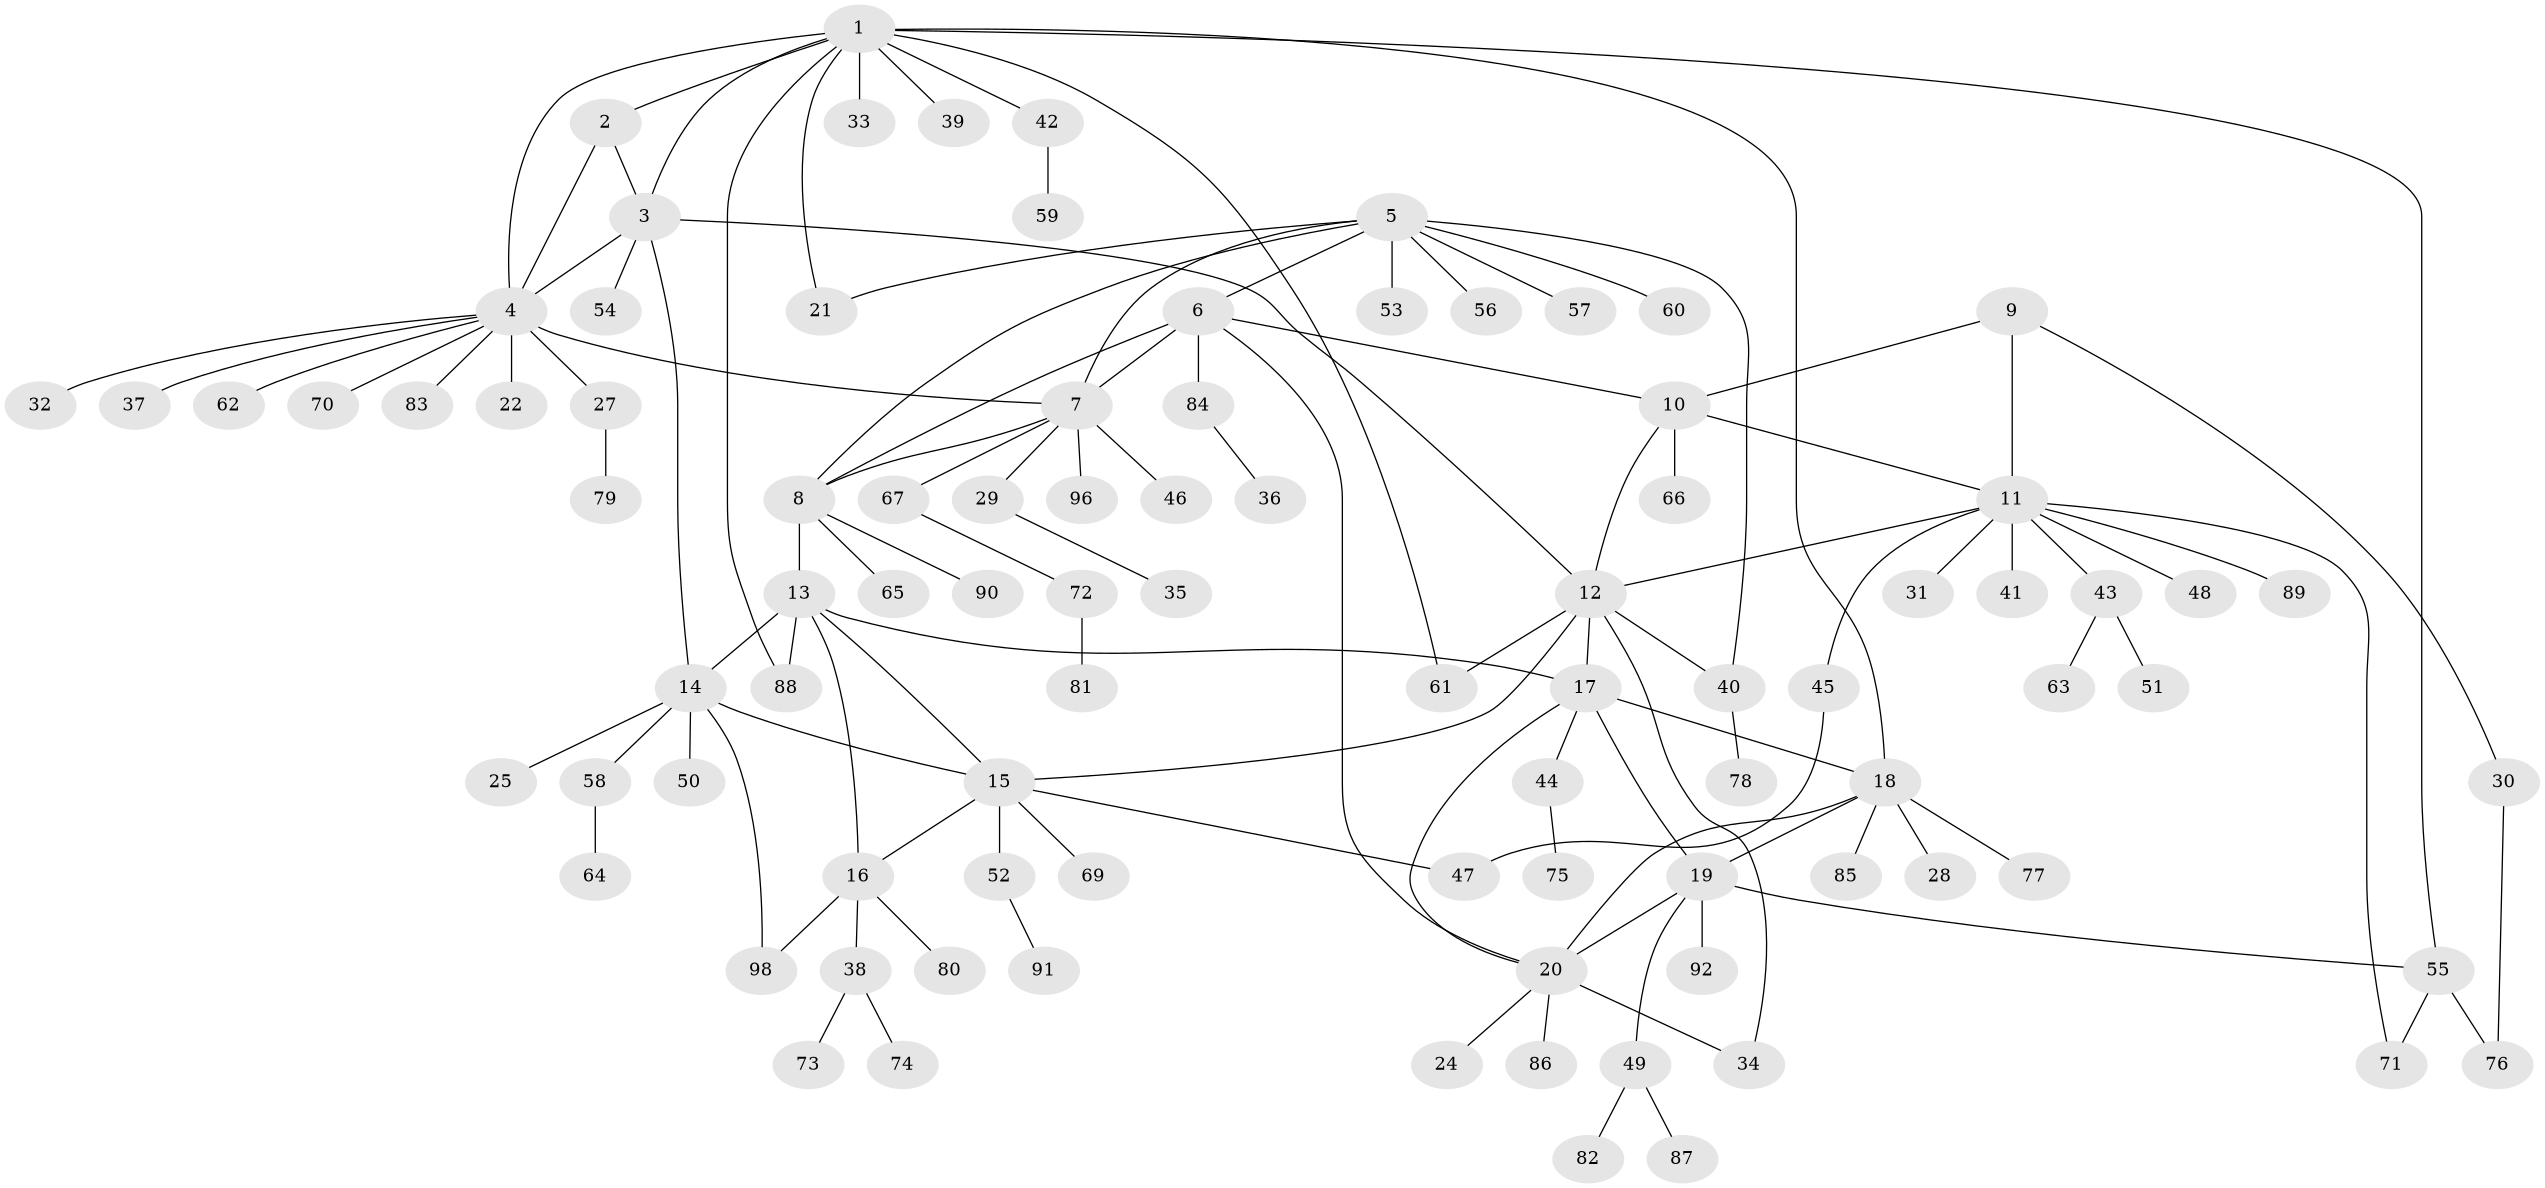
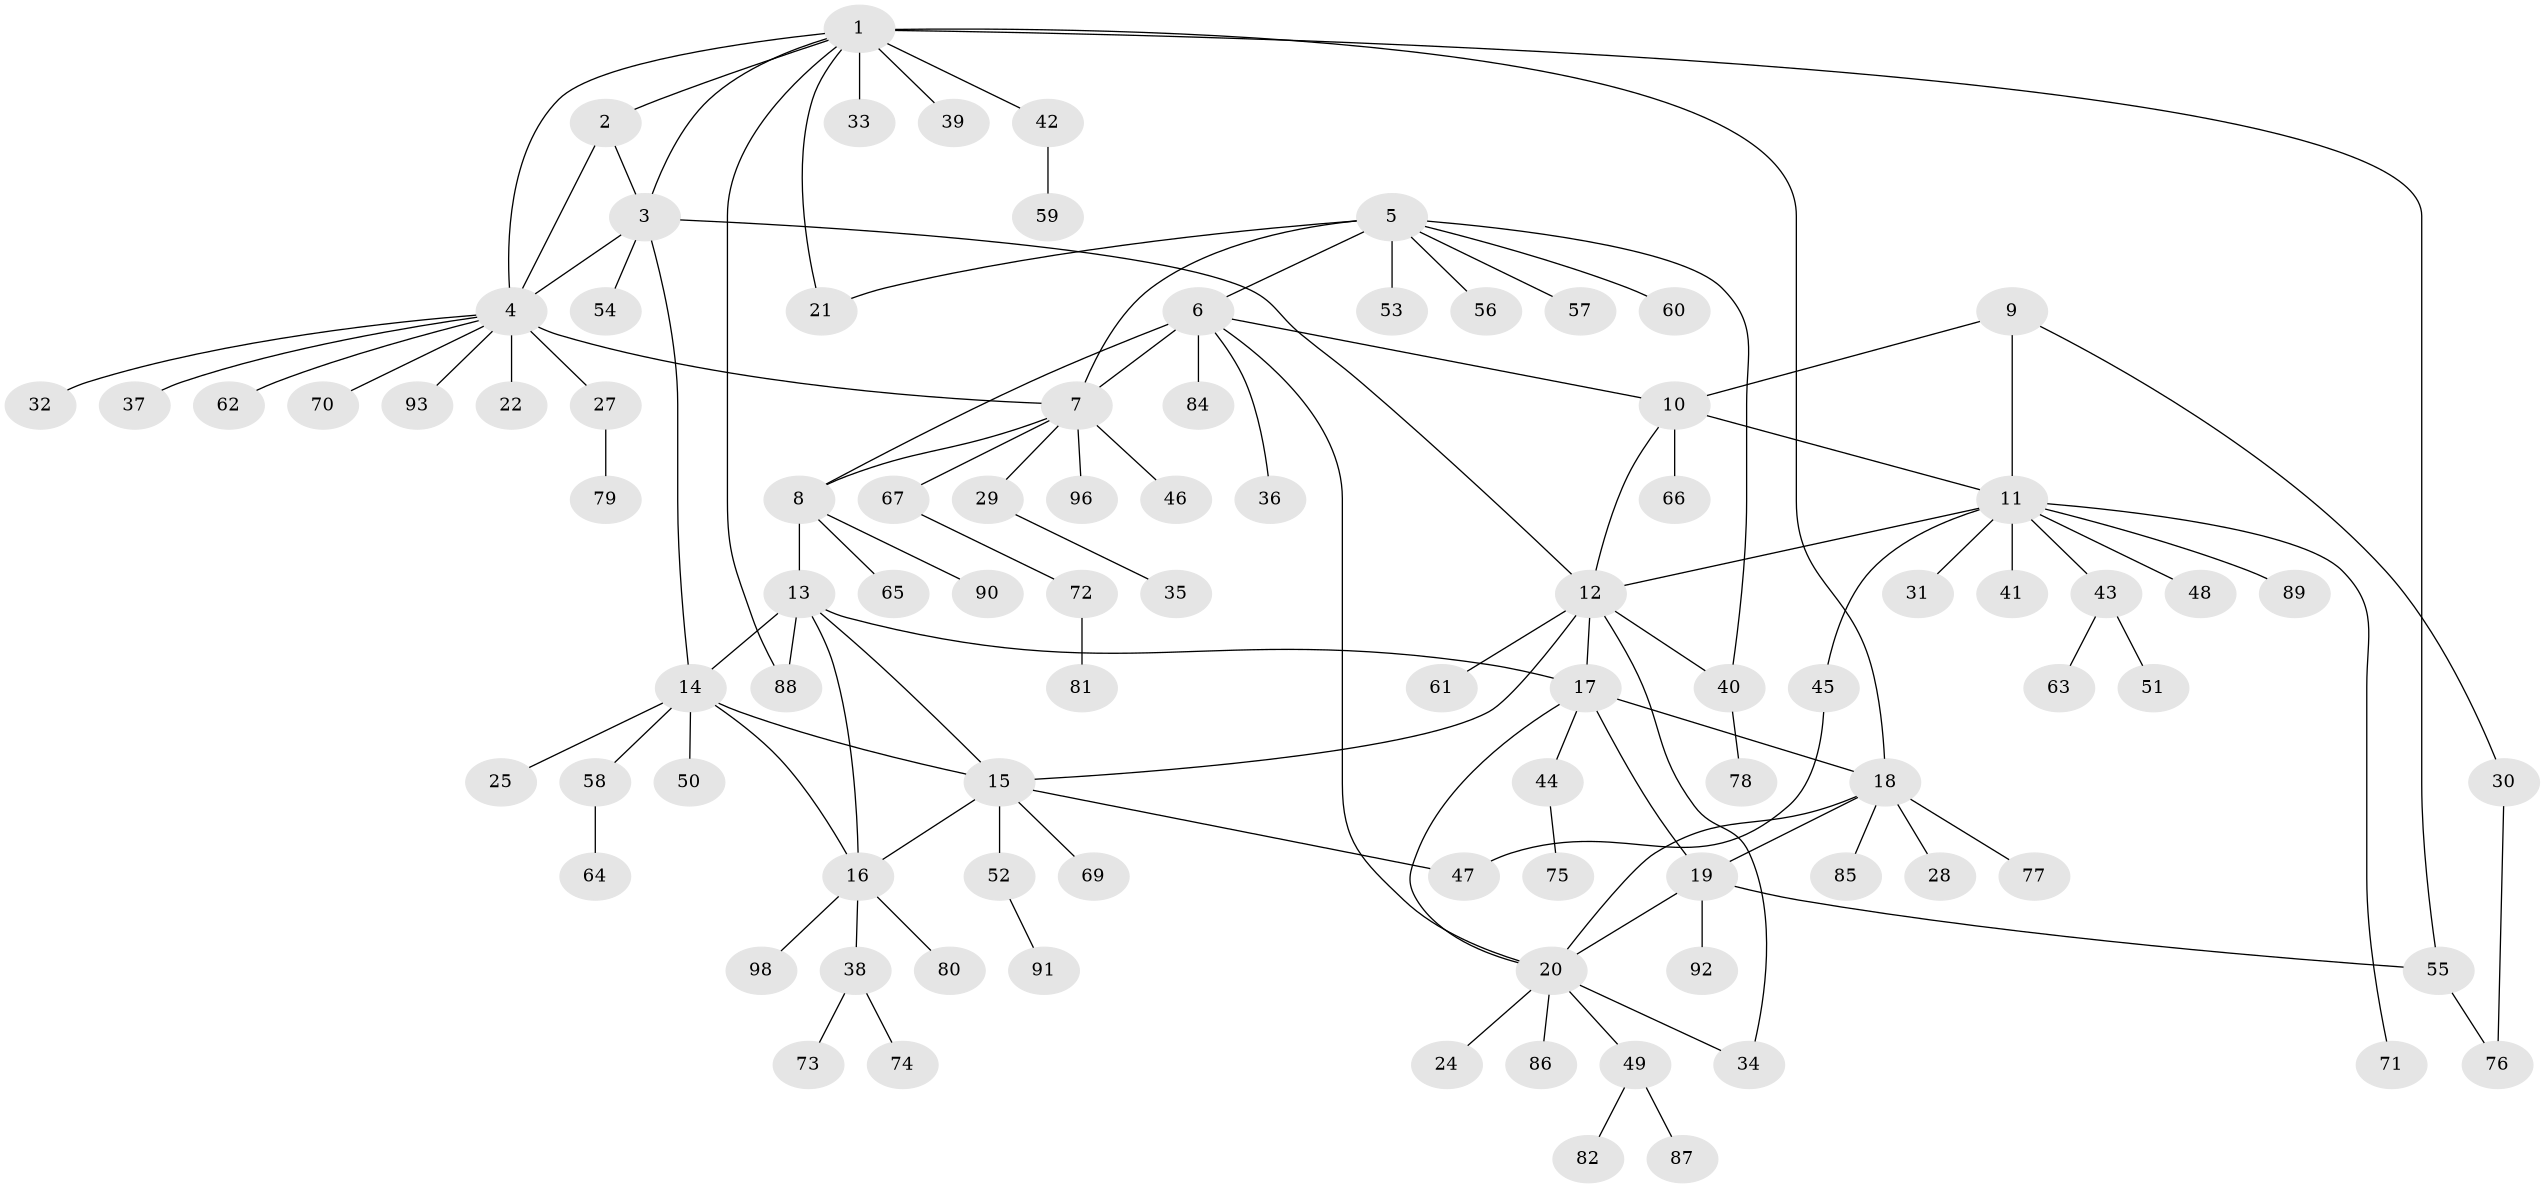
edge "1" -- "61": removed
edge "5" -- "8": removed
node "83": label "83" -> "93"
edge "84" -- "36": now "6" -- "36"
edge "14" -- "98": now "14" -- "16"
edge "19" -- "49": now "20" -- "49"
edge "55" -- "71": removed
